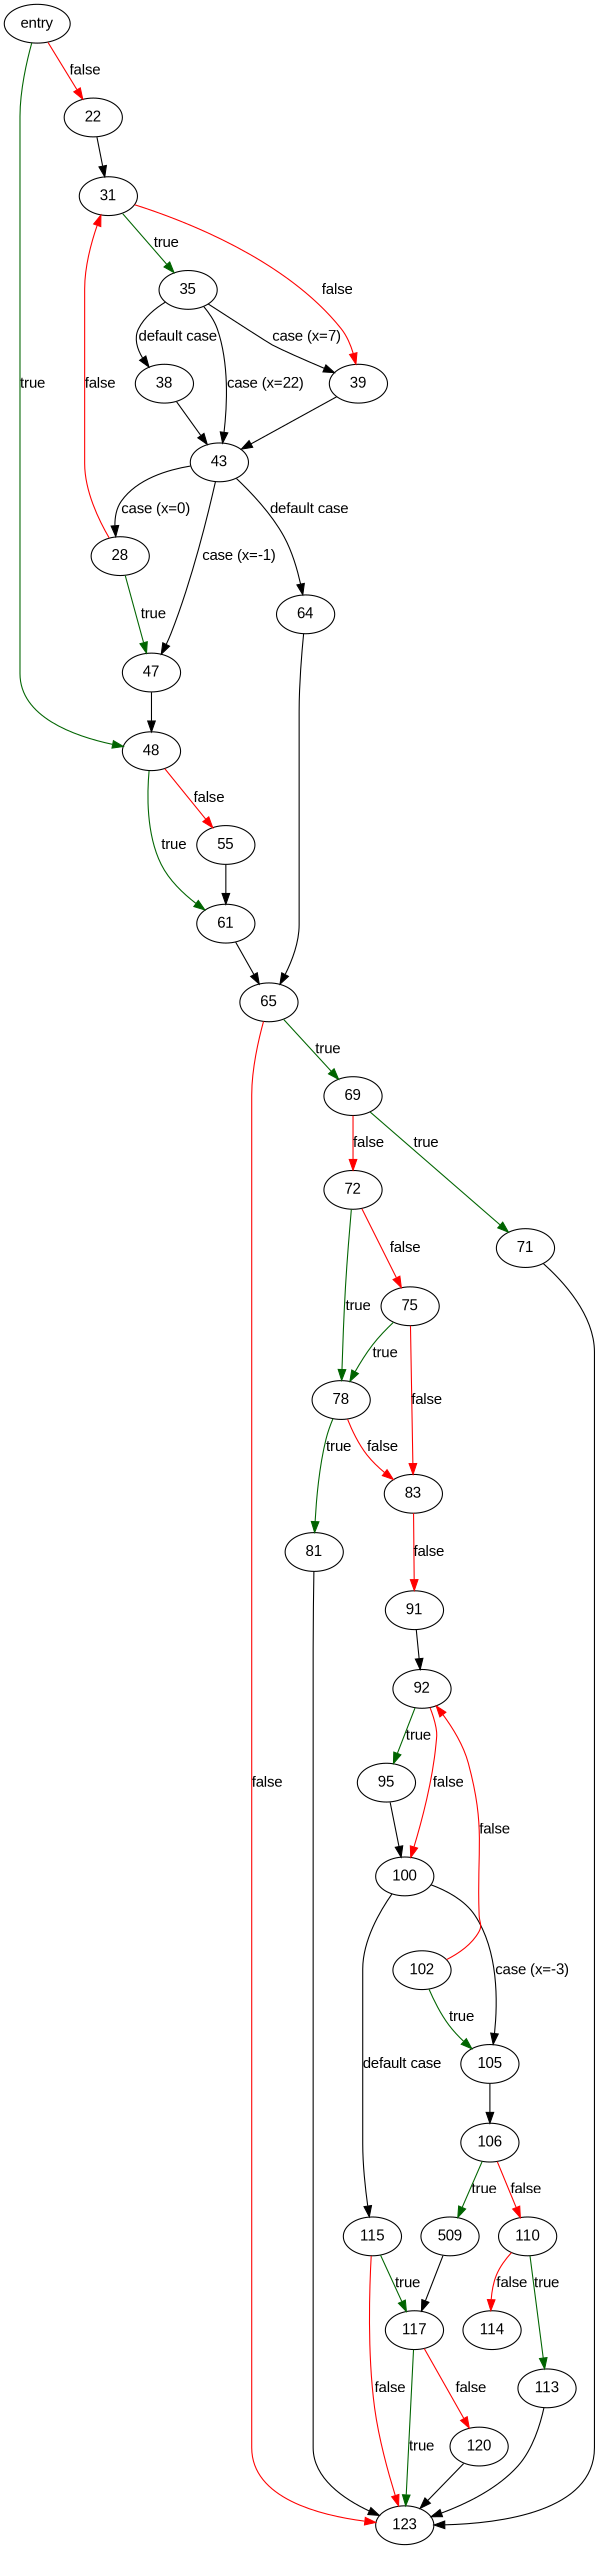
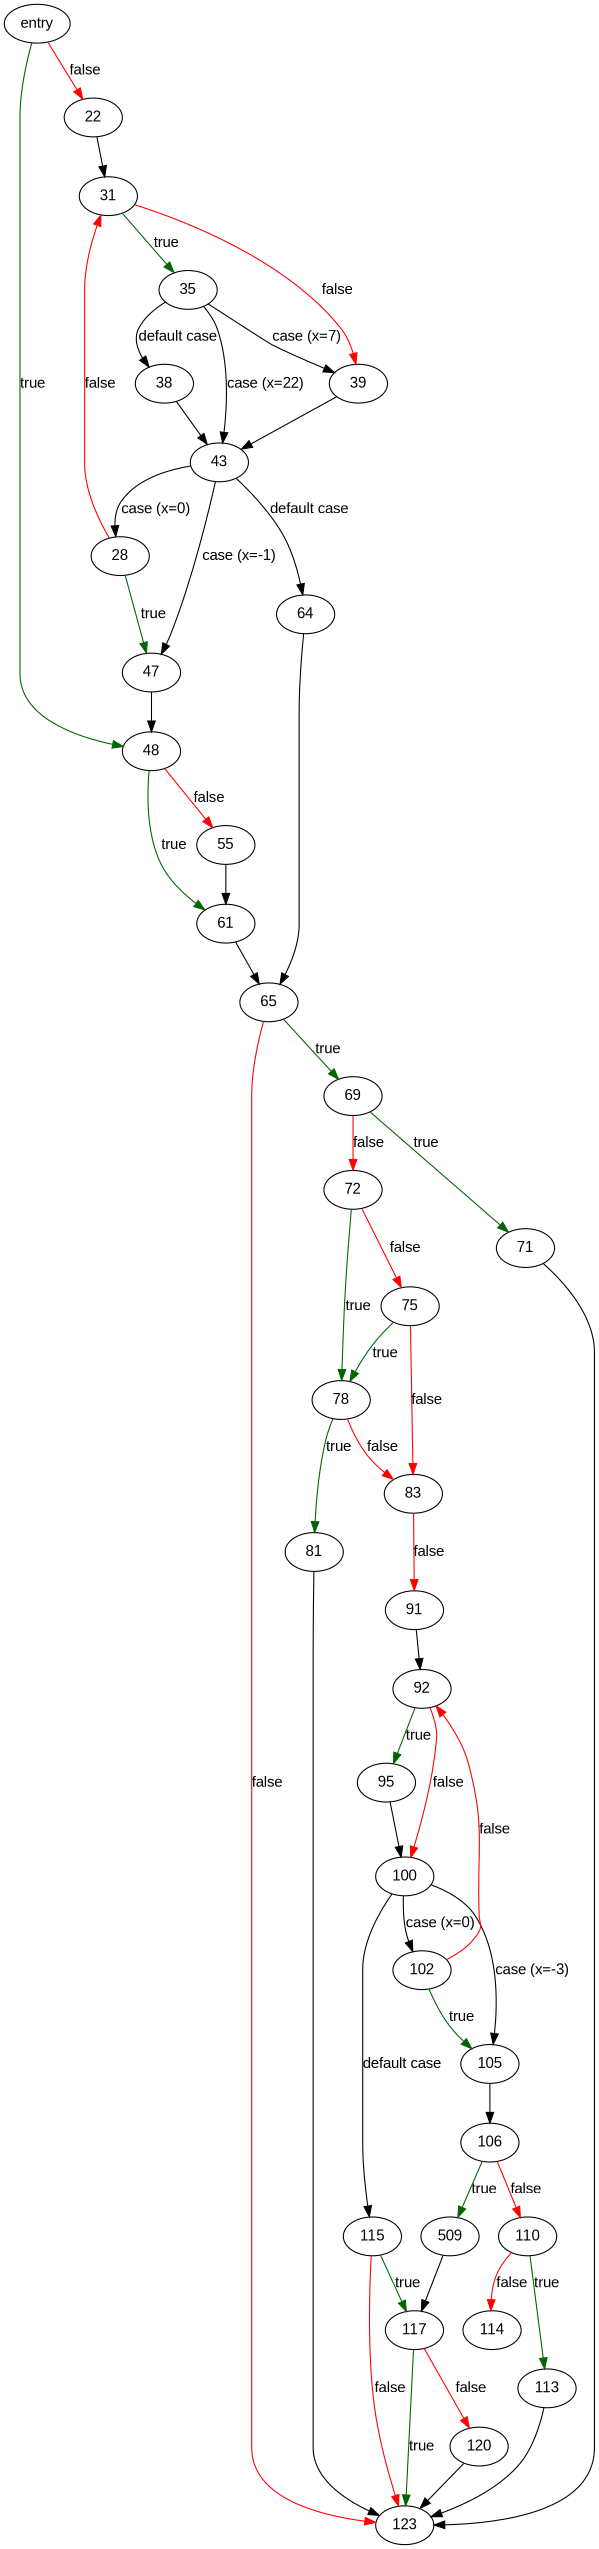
edge "100" -> "102": added, label "case (x=0)"
